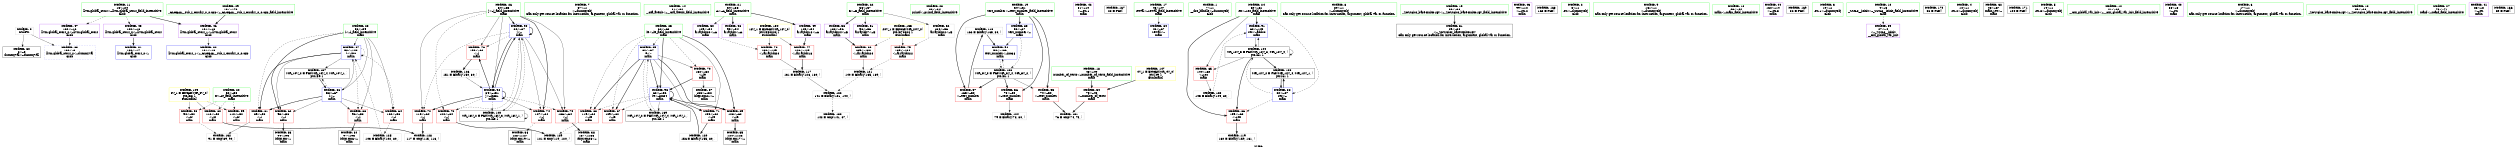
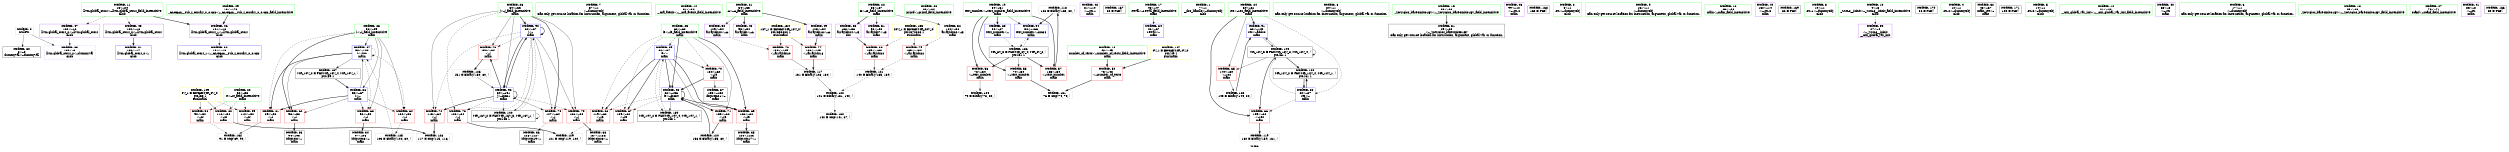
node "NodeID: 53": text "main" -> "dso"
edge "NodeID: 85" -> "NodeID: 94": now "NodeID: 19" -> "NodeID: 94"
edge "NodeID: 123" -> "NodeID: 91": style dashed -> bold
edge "NodeID: 86" -> "NodeID: 137": removed
edge "NodeID: 73" -> "NodeID: 90": reversed
